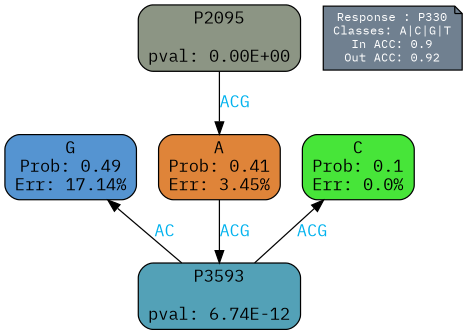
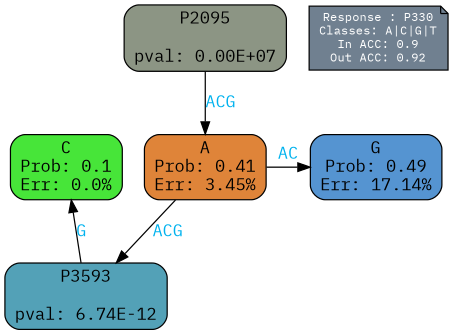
node "P2095 pval: 0.00E+00": label "P2095 pval: 0.00E+00" -> "P2095 pval: 0.00E+07"
edge "P3593 pval: 6.74E-12" -> "C Prob: 0.1 Err: 0.0%": label "ACG" -> "G"
edge "P3593 pval: 6.74E-12" -> "G Prob: 0.49 Err: 17.14%": now "A Prob: 0.41 Err: 3.45%" -> "G Prob: 0.49 Err: 17.14%"
